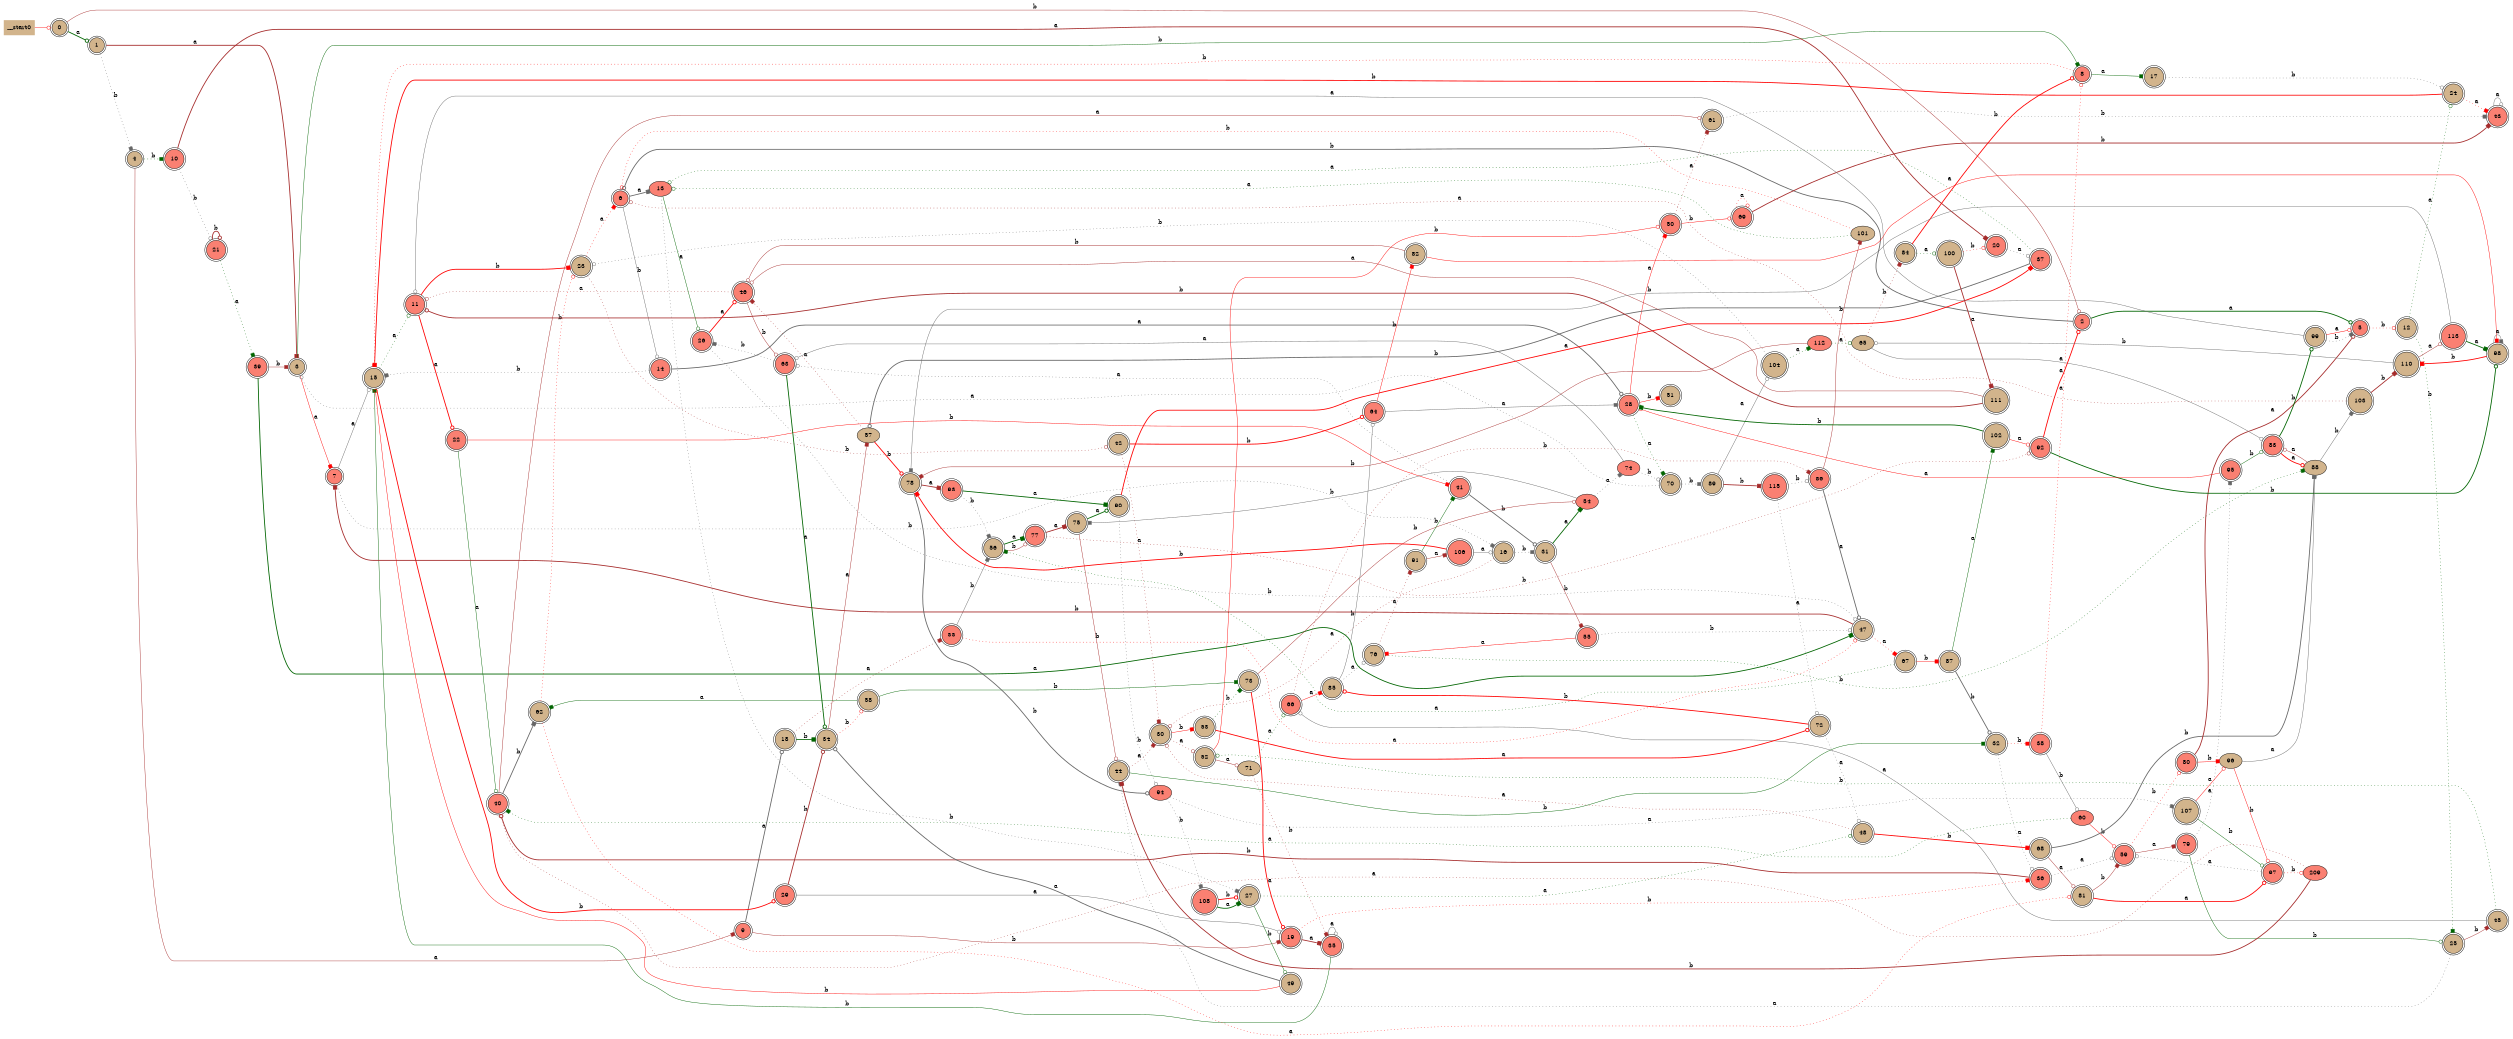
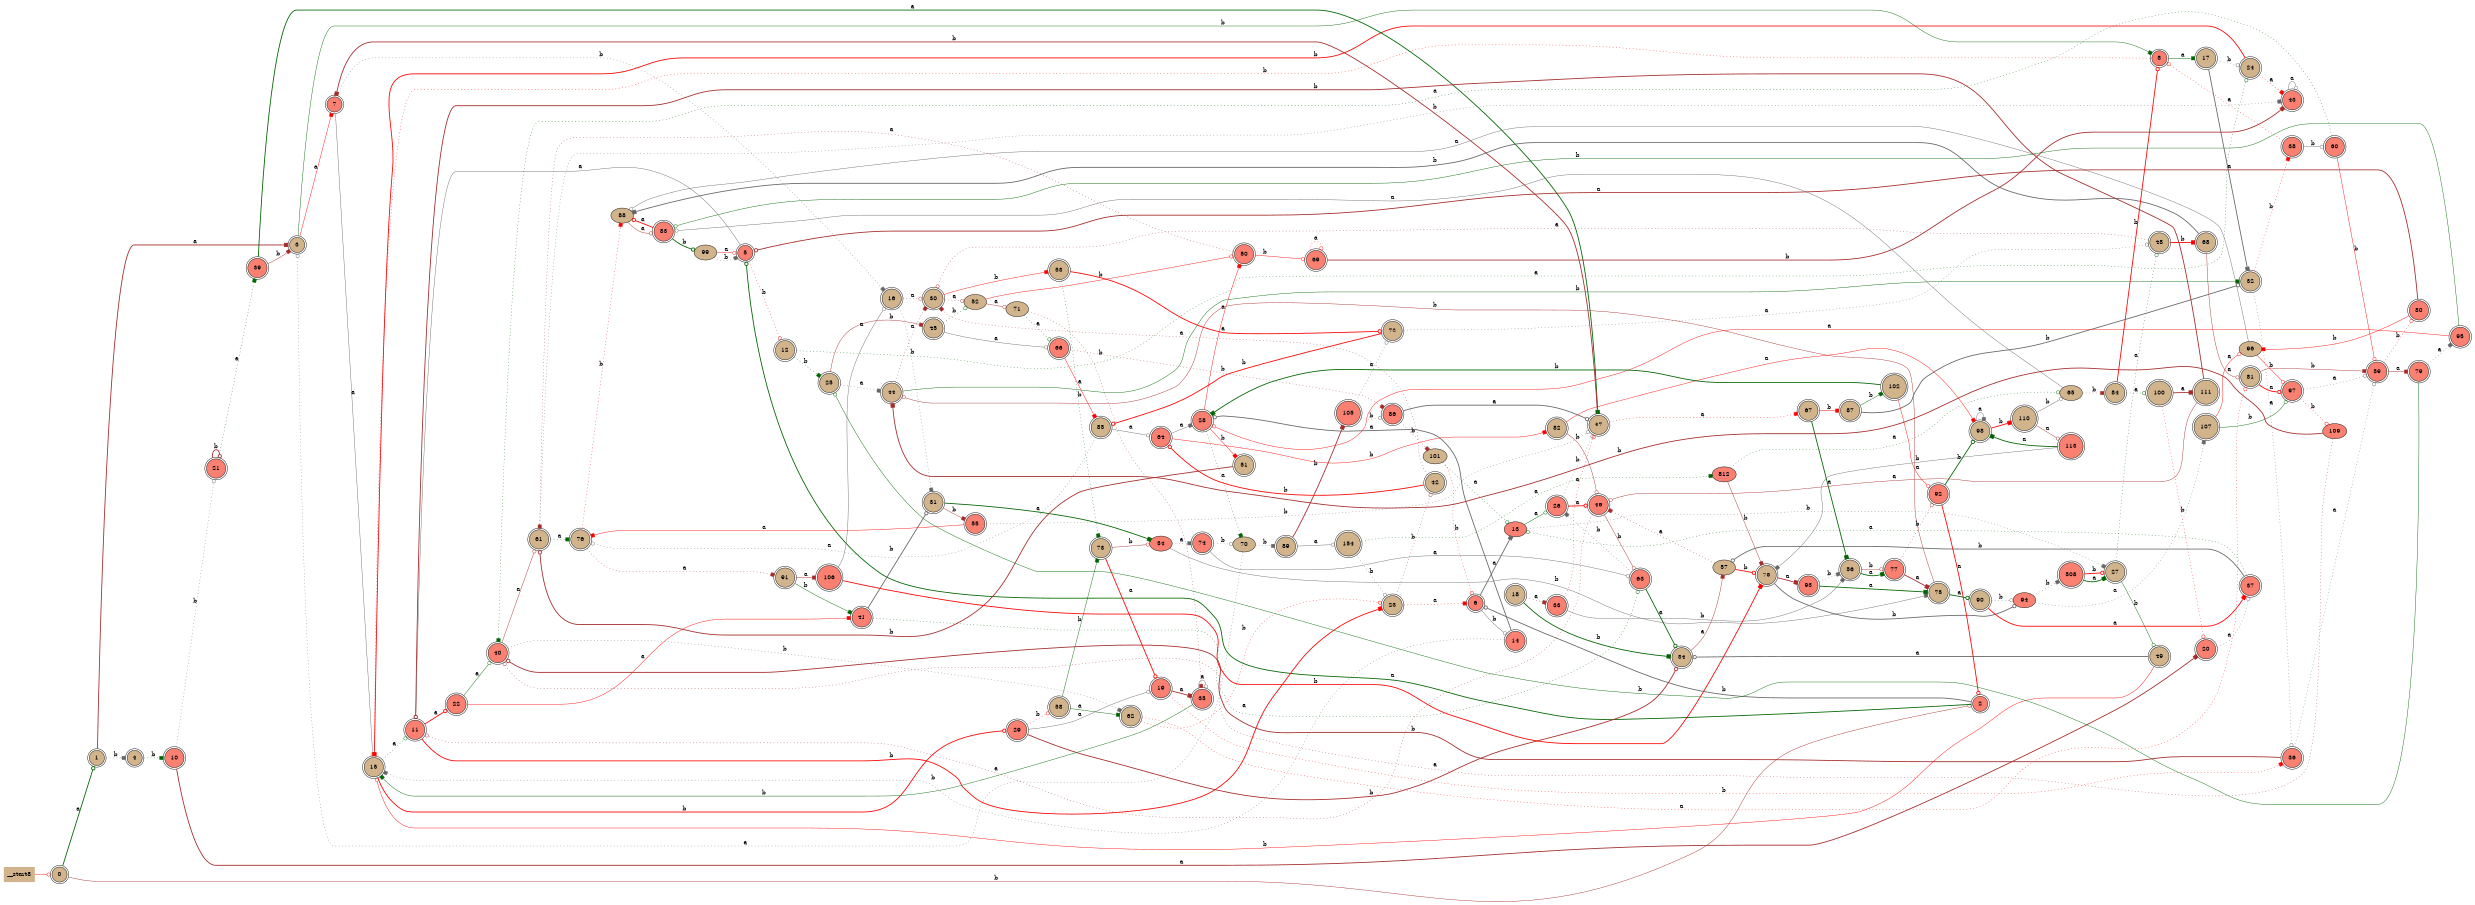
node "__start0": label "__start0" -> "__start8"
edge "99" -> "11": now "5" -> "11"
edge "17" -> "32": added, label "a"
node "99": shape doublecircle -> ellipse
node "112": label "112" -> "812"
edge "86" -> "101": style solid -> dotted
node "104": label "104" -> "154"
edge "41" -> "63": color gray40 -> darkgreen
node "103": removed
edge "22" -> "41": label "b" -> "a"
node "74": shape ellipse -> doublecircle
node "70": shape doublecircle -> ellipse
node "115": label "115" -> "105"
edge "93" -> "90": now "93" -> "75"
edge "87" -> "102": label "a" -> "b"
edge "61" -> "76": added, label "a"
edge "85" -> "64": label "b" -> "a"
edge "51" -> "61": added, label "b"
edge "76" -> "88": color darkgreen -> red
edge "67" -> "56": style dotted -> bold
edge "34" -> "58": now "29" -> "58"
node "52": shape doublecircle -> ellipse
edge "40" -> "62": style bold -> dotted
node "60": shape ellipse -> doublecircle
node "209": label "209" -> "109"
node "108": label "108" -> "508"
node "9": removed
